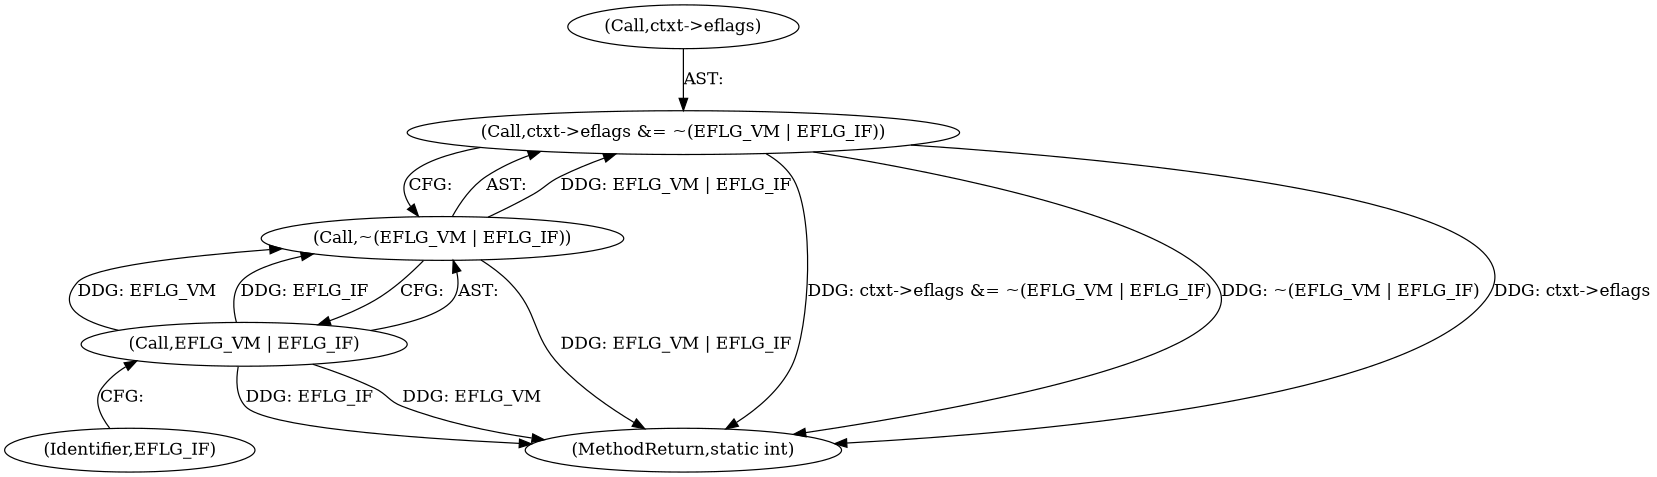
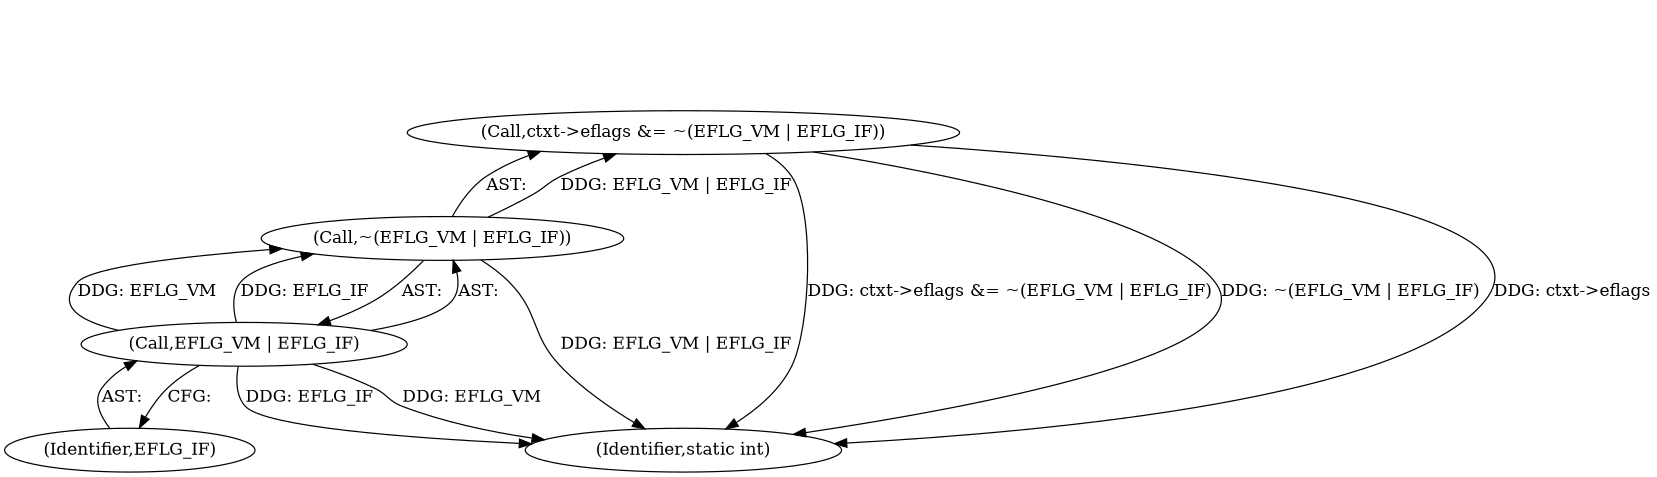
node "(Call,ctxt->eflags)": removed
edge "(Call,ctxt->eflags &= ~(EFLG_VM | EFLG_IF))" -> "(Call,~(EFLG_VM | EFLG_IF))": removed, label "CFG:"
edge "(Call,~(EFLG_VM | EFLG_IF))" -> "(Call,EFLG_VM | EFLG_IF)": label "CFG: " -> "AST: "
edge "(Call,EFLG_VM | EFLG_IF)" -> "(Identifier,EFLG_IF)": added, label "CFG:"
edge "(Identifier,EFLG_IF)" -> "(Call,EFLG_VM | EFLG_IF)": label "CFG: " -> "AST: "
node "(MethodReturn,static int)": label "(MethodReturn,static int)" -> "(Identifier,static int)"
